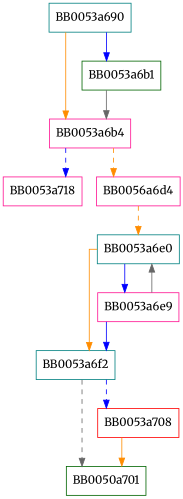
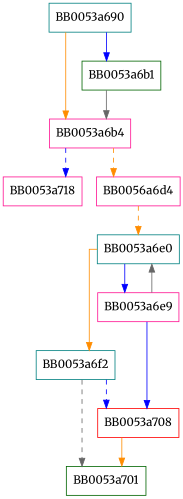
edge "BB0053a6e9" -> "BB0053a6f2": now "BB0053a6e9" -> "BB0053a708"
node "BB0050a701": label "BB0050a701" -> "BB0053a701"
